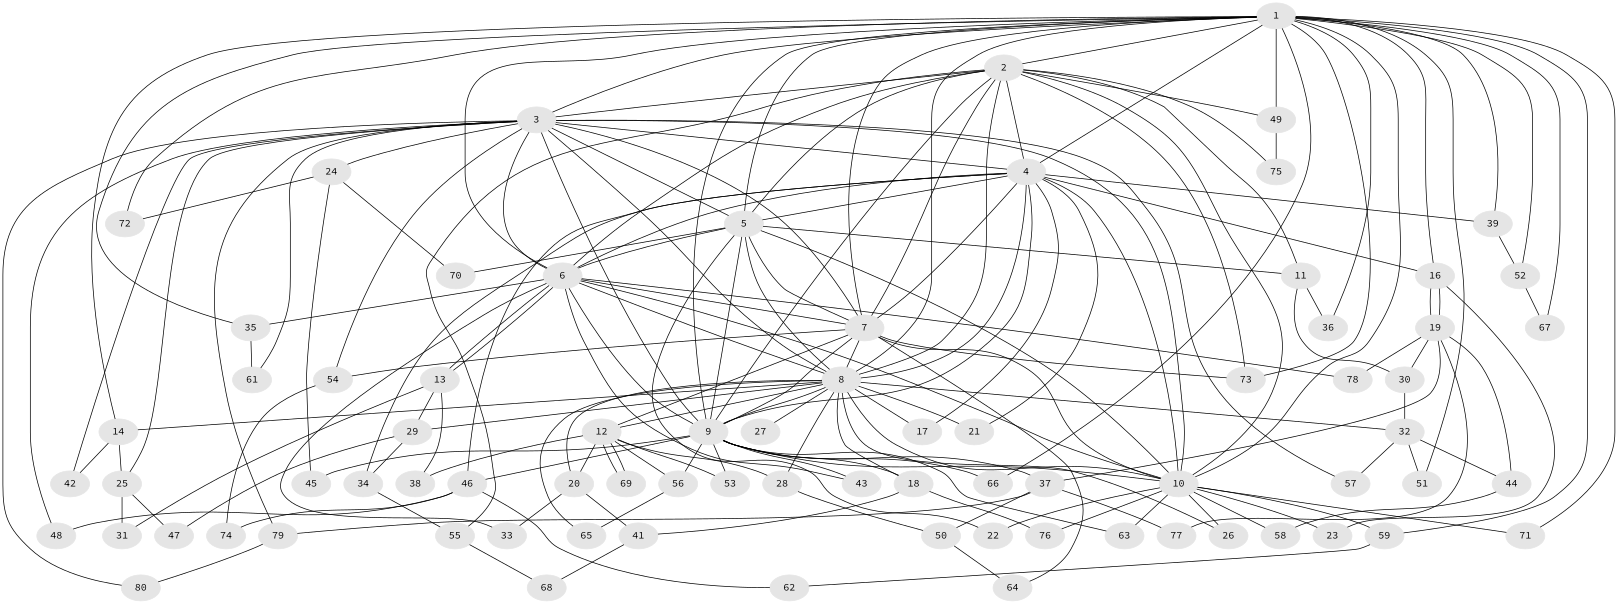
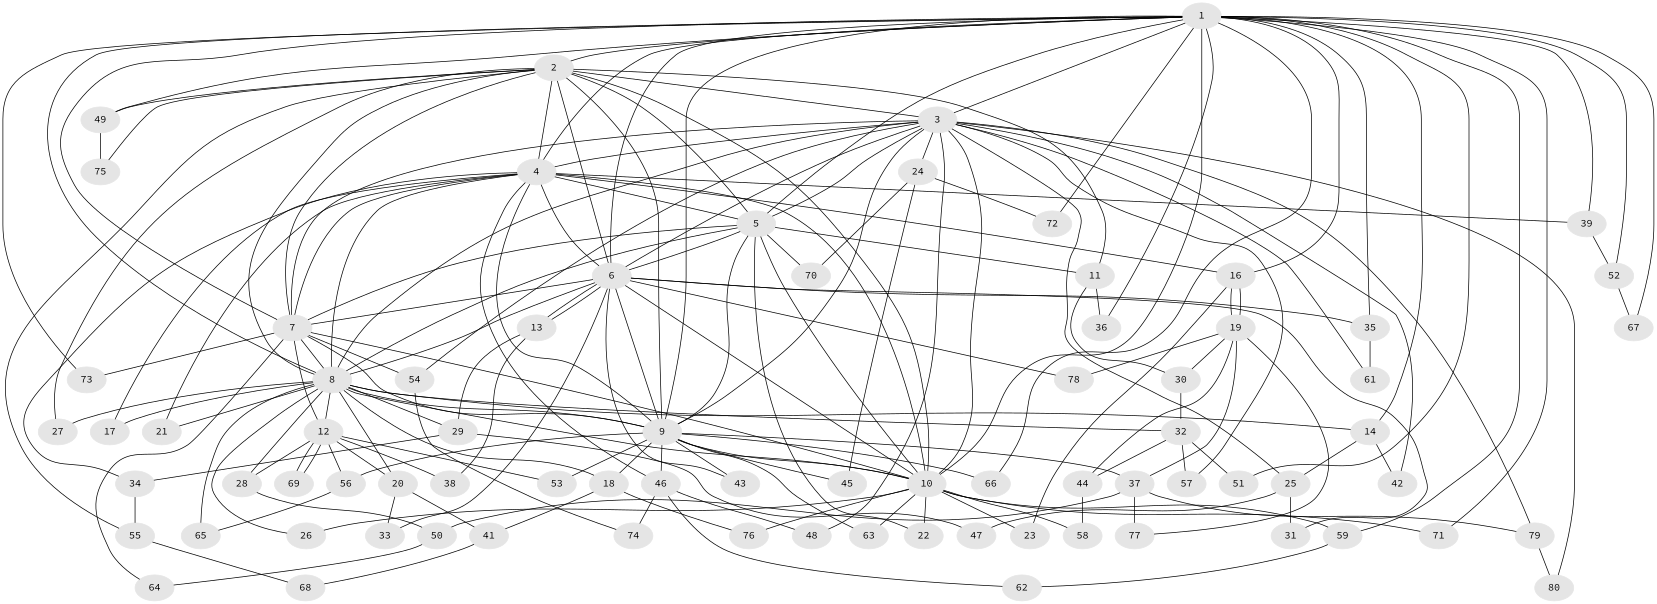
edge "2" -- "73": now "2" -- "27"
edge "13" -- "31": now "6" -- "31"
